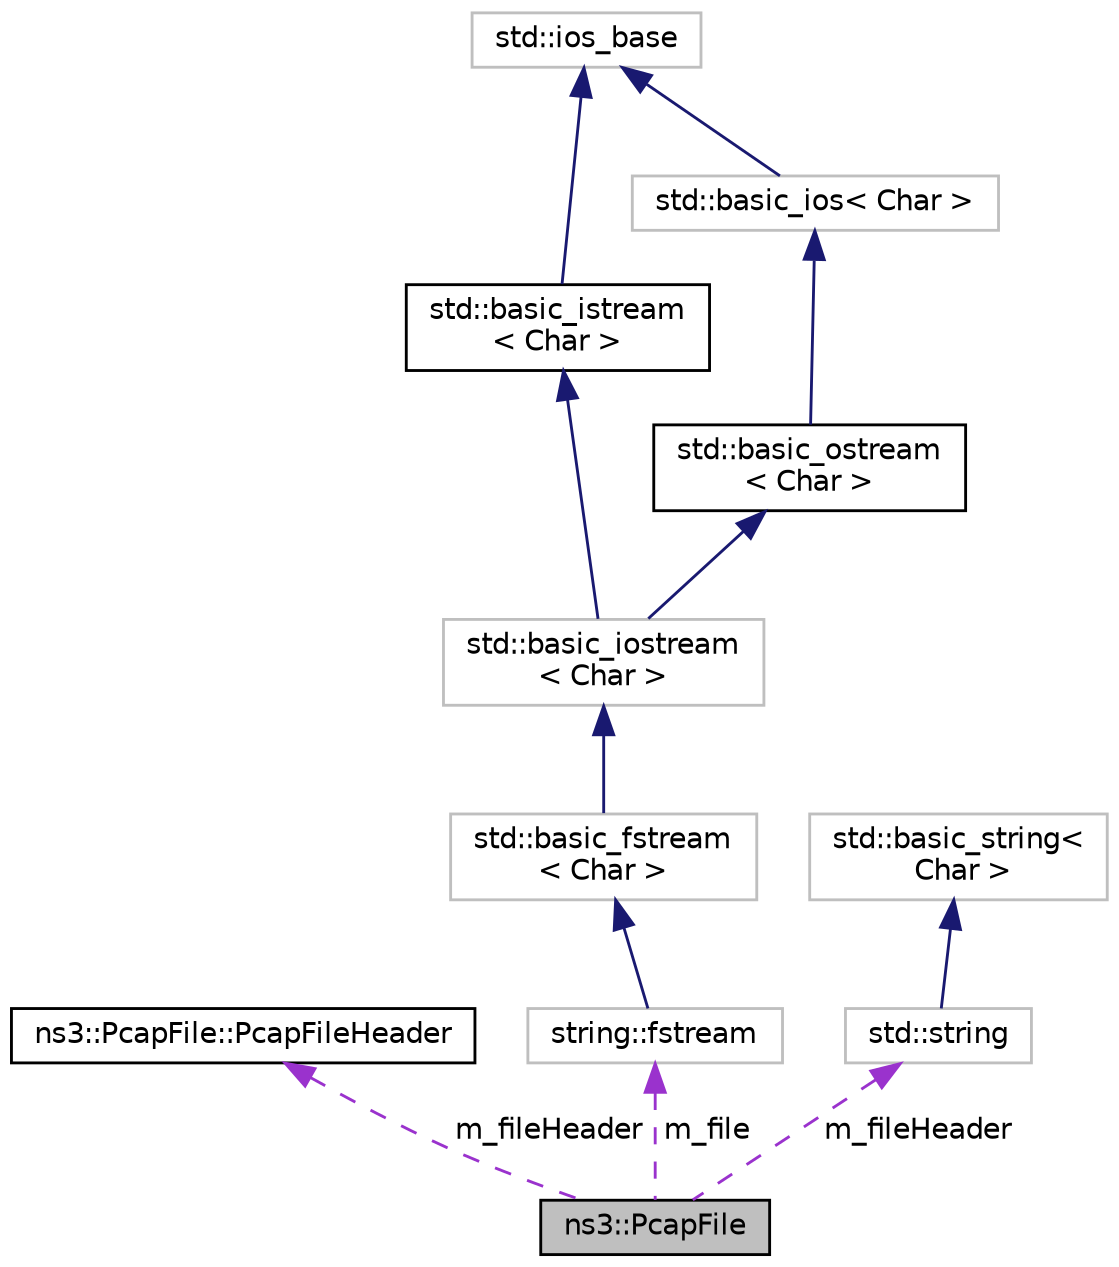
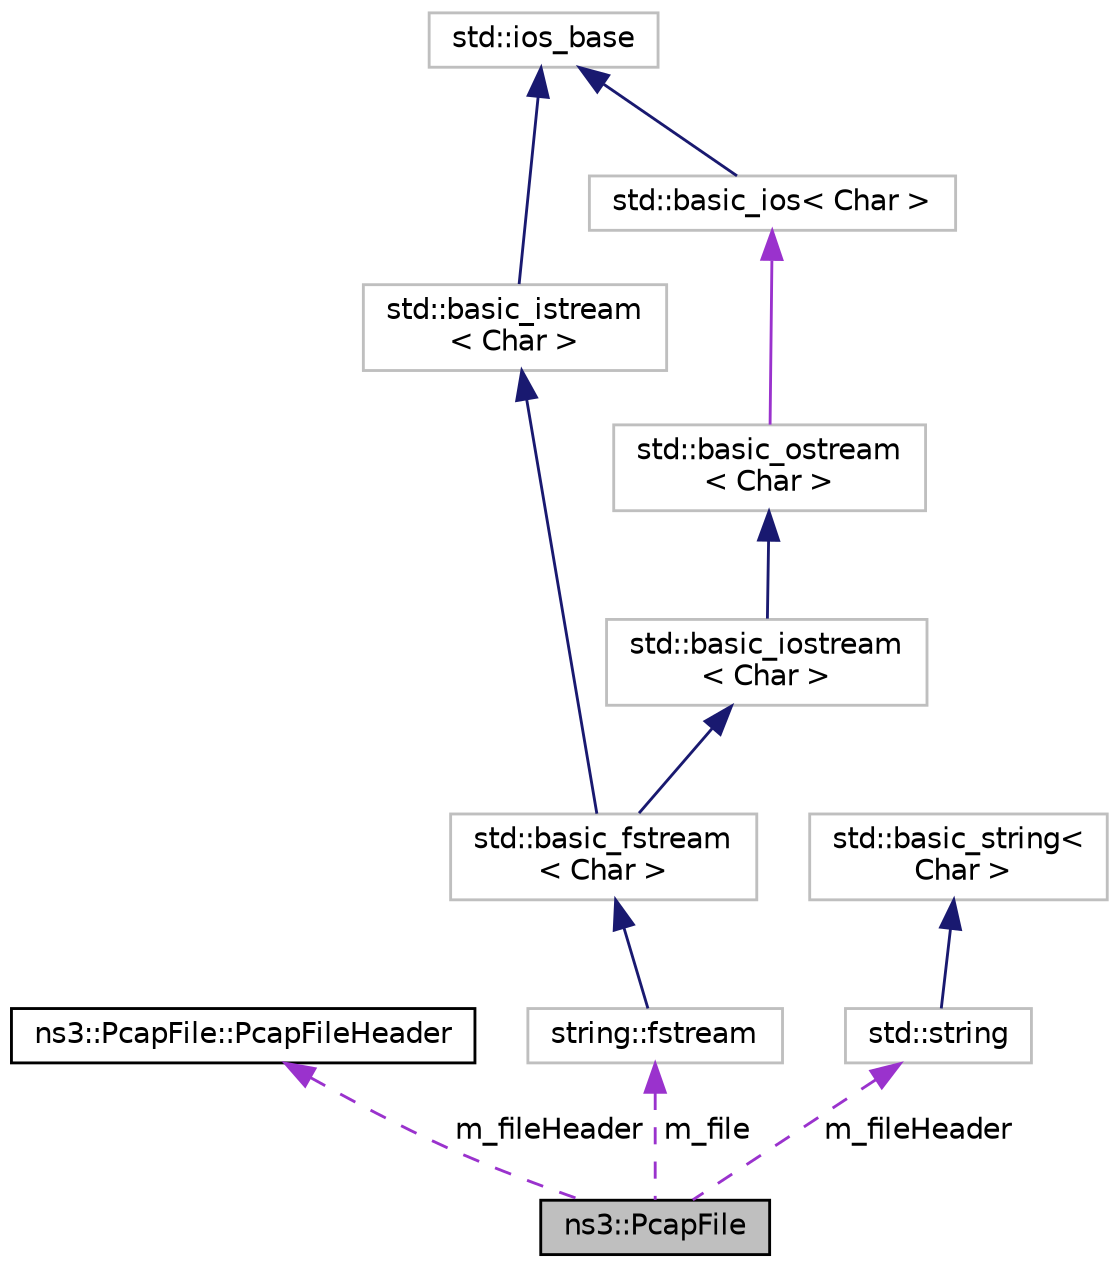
node "std::basic_istream < Char >": color black -> grey75
edge "std::basic_ostream < Char >" -> "std::basic_ios< Char >": color midnightblue -> darkorchid3
node "std::basic_ostream < Char >": color black -> grey75
edge "std::basic_iostream < Char >" -> "std::basic_istream < Char >": now "std::basic_fstream < Char >" -> "std::basic_istream < Char >"
